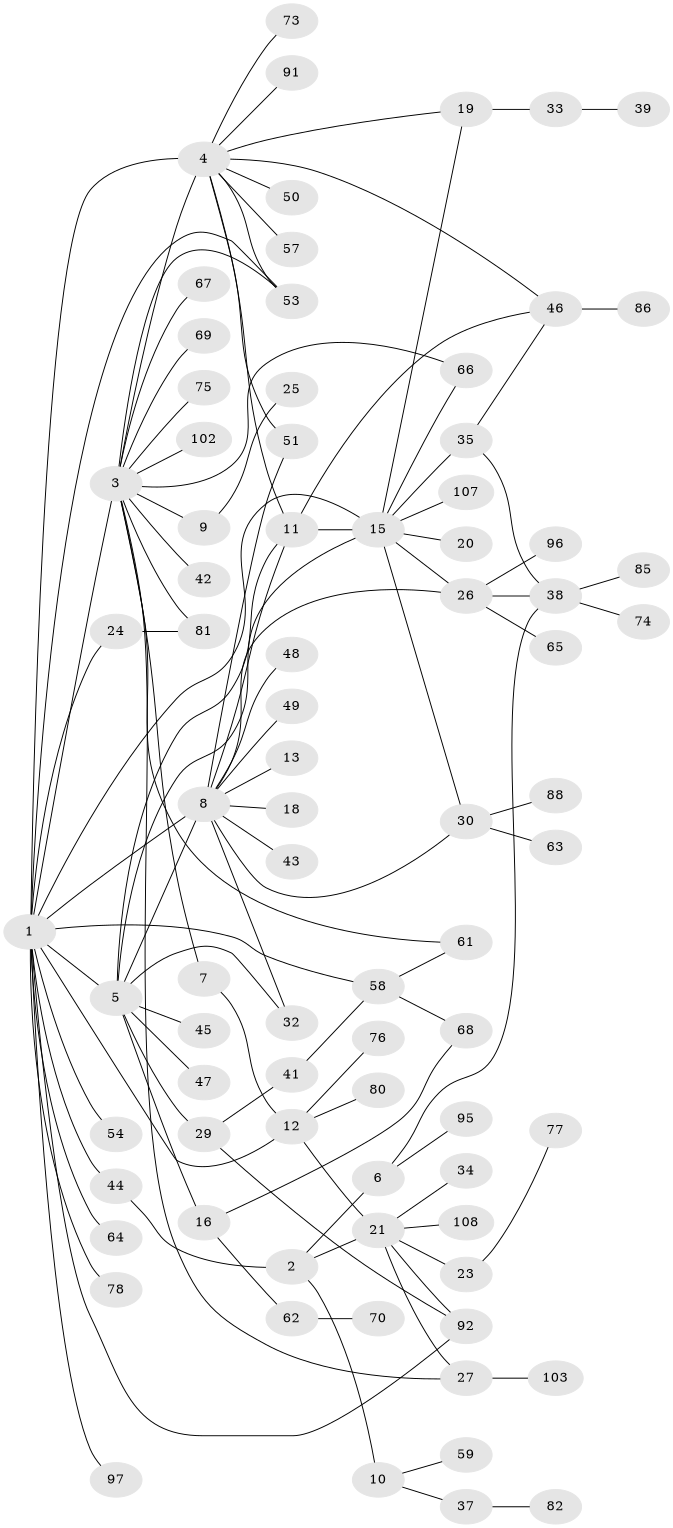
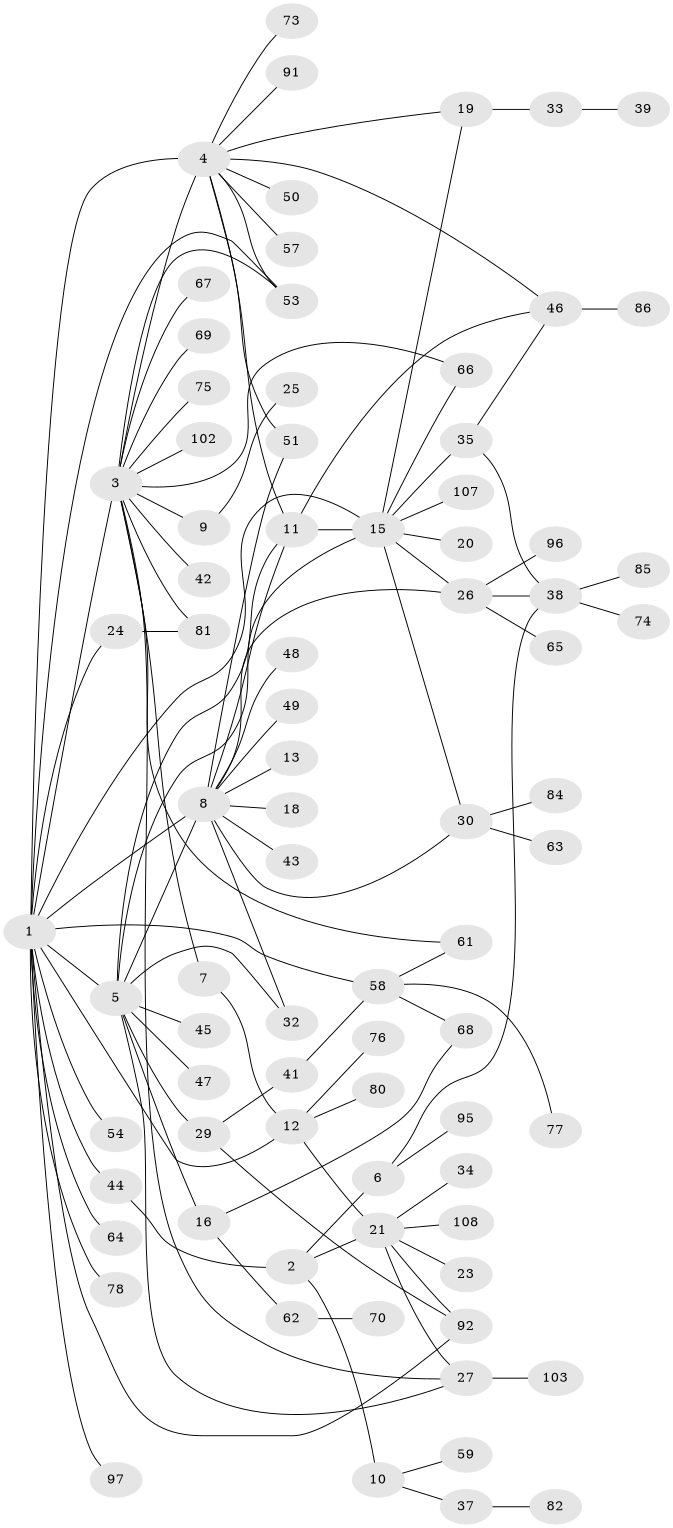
node "88": label "88" -> "84"
edge "77" -- "23": now "77" -- "58"
edge "5" -- "27": added
